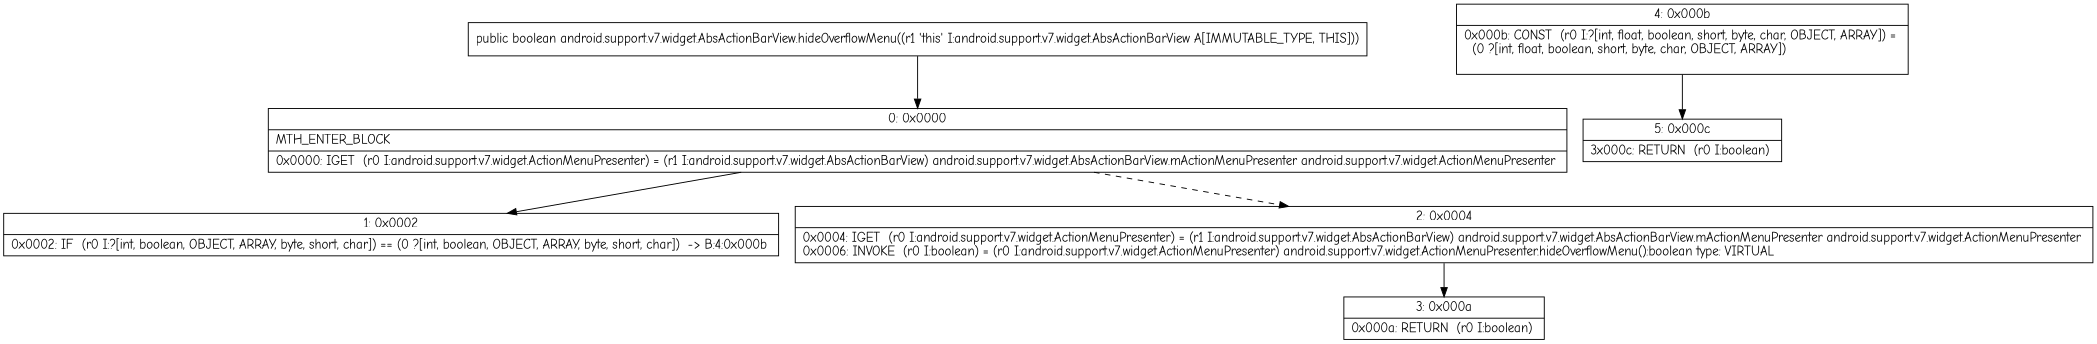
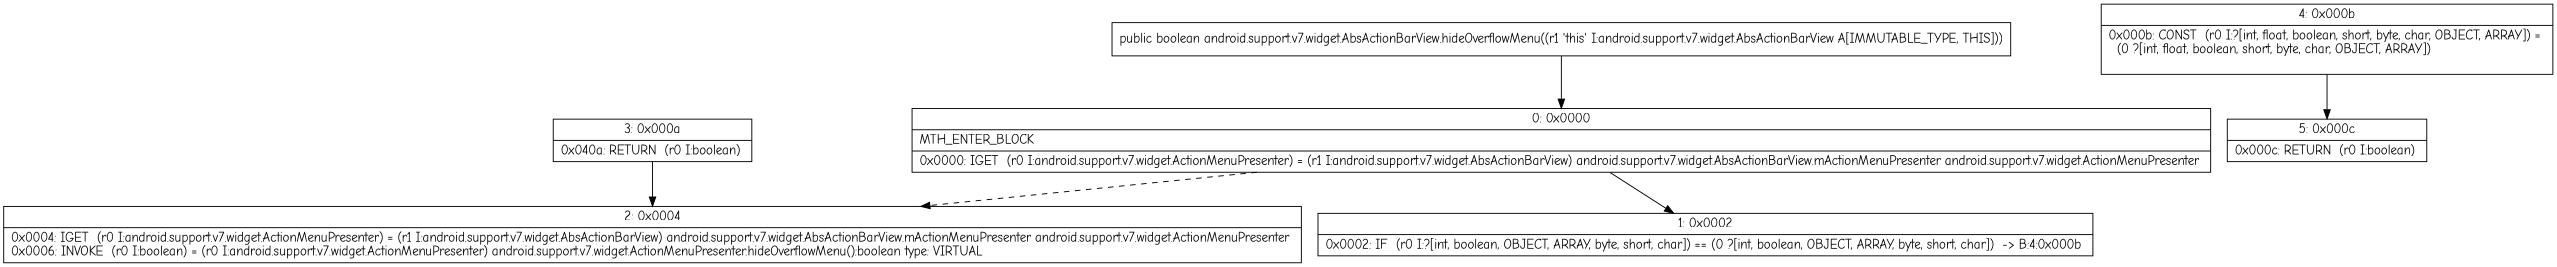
node "5: 0x000c": text "3x000c: RETURN  (r0 I:boolean)" -> "0x000c: RETURN  (r0 I:boolean)"
edge "2: 0x0004" -> "3: 0x000a": reversed
node "3: 0x000a": text "0x000a: RETURN  (r0 I:boolean)" -> "0x040a: RETURN  (r0 I:boolean)"
